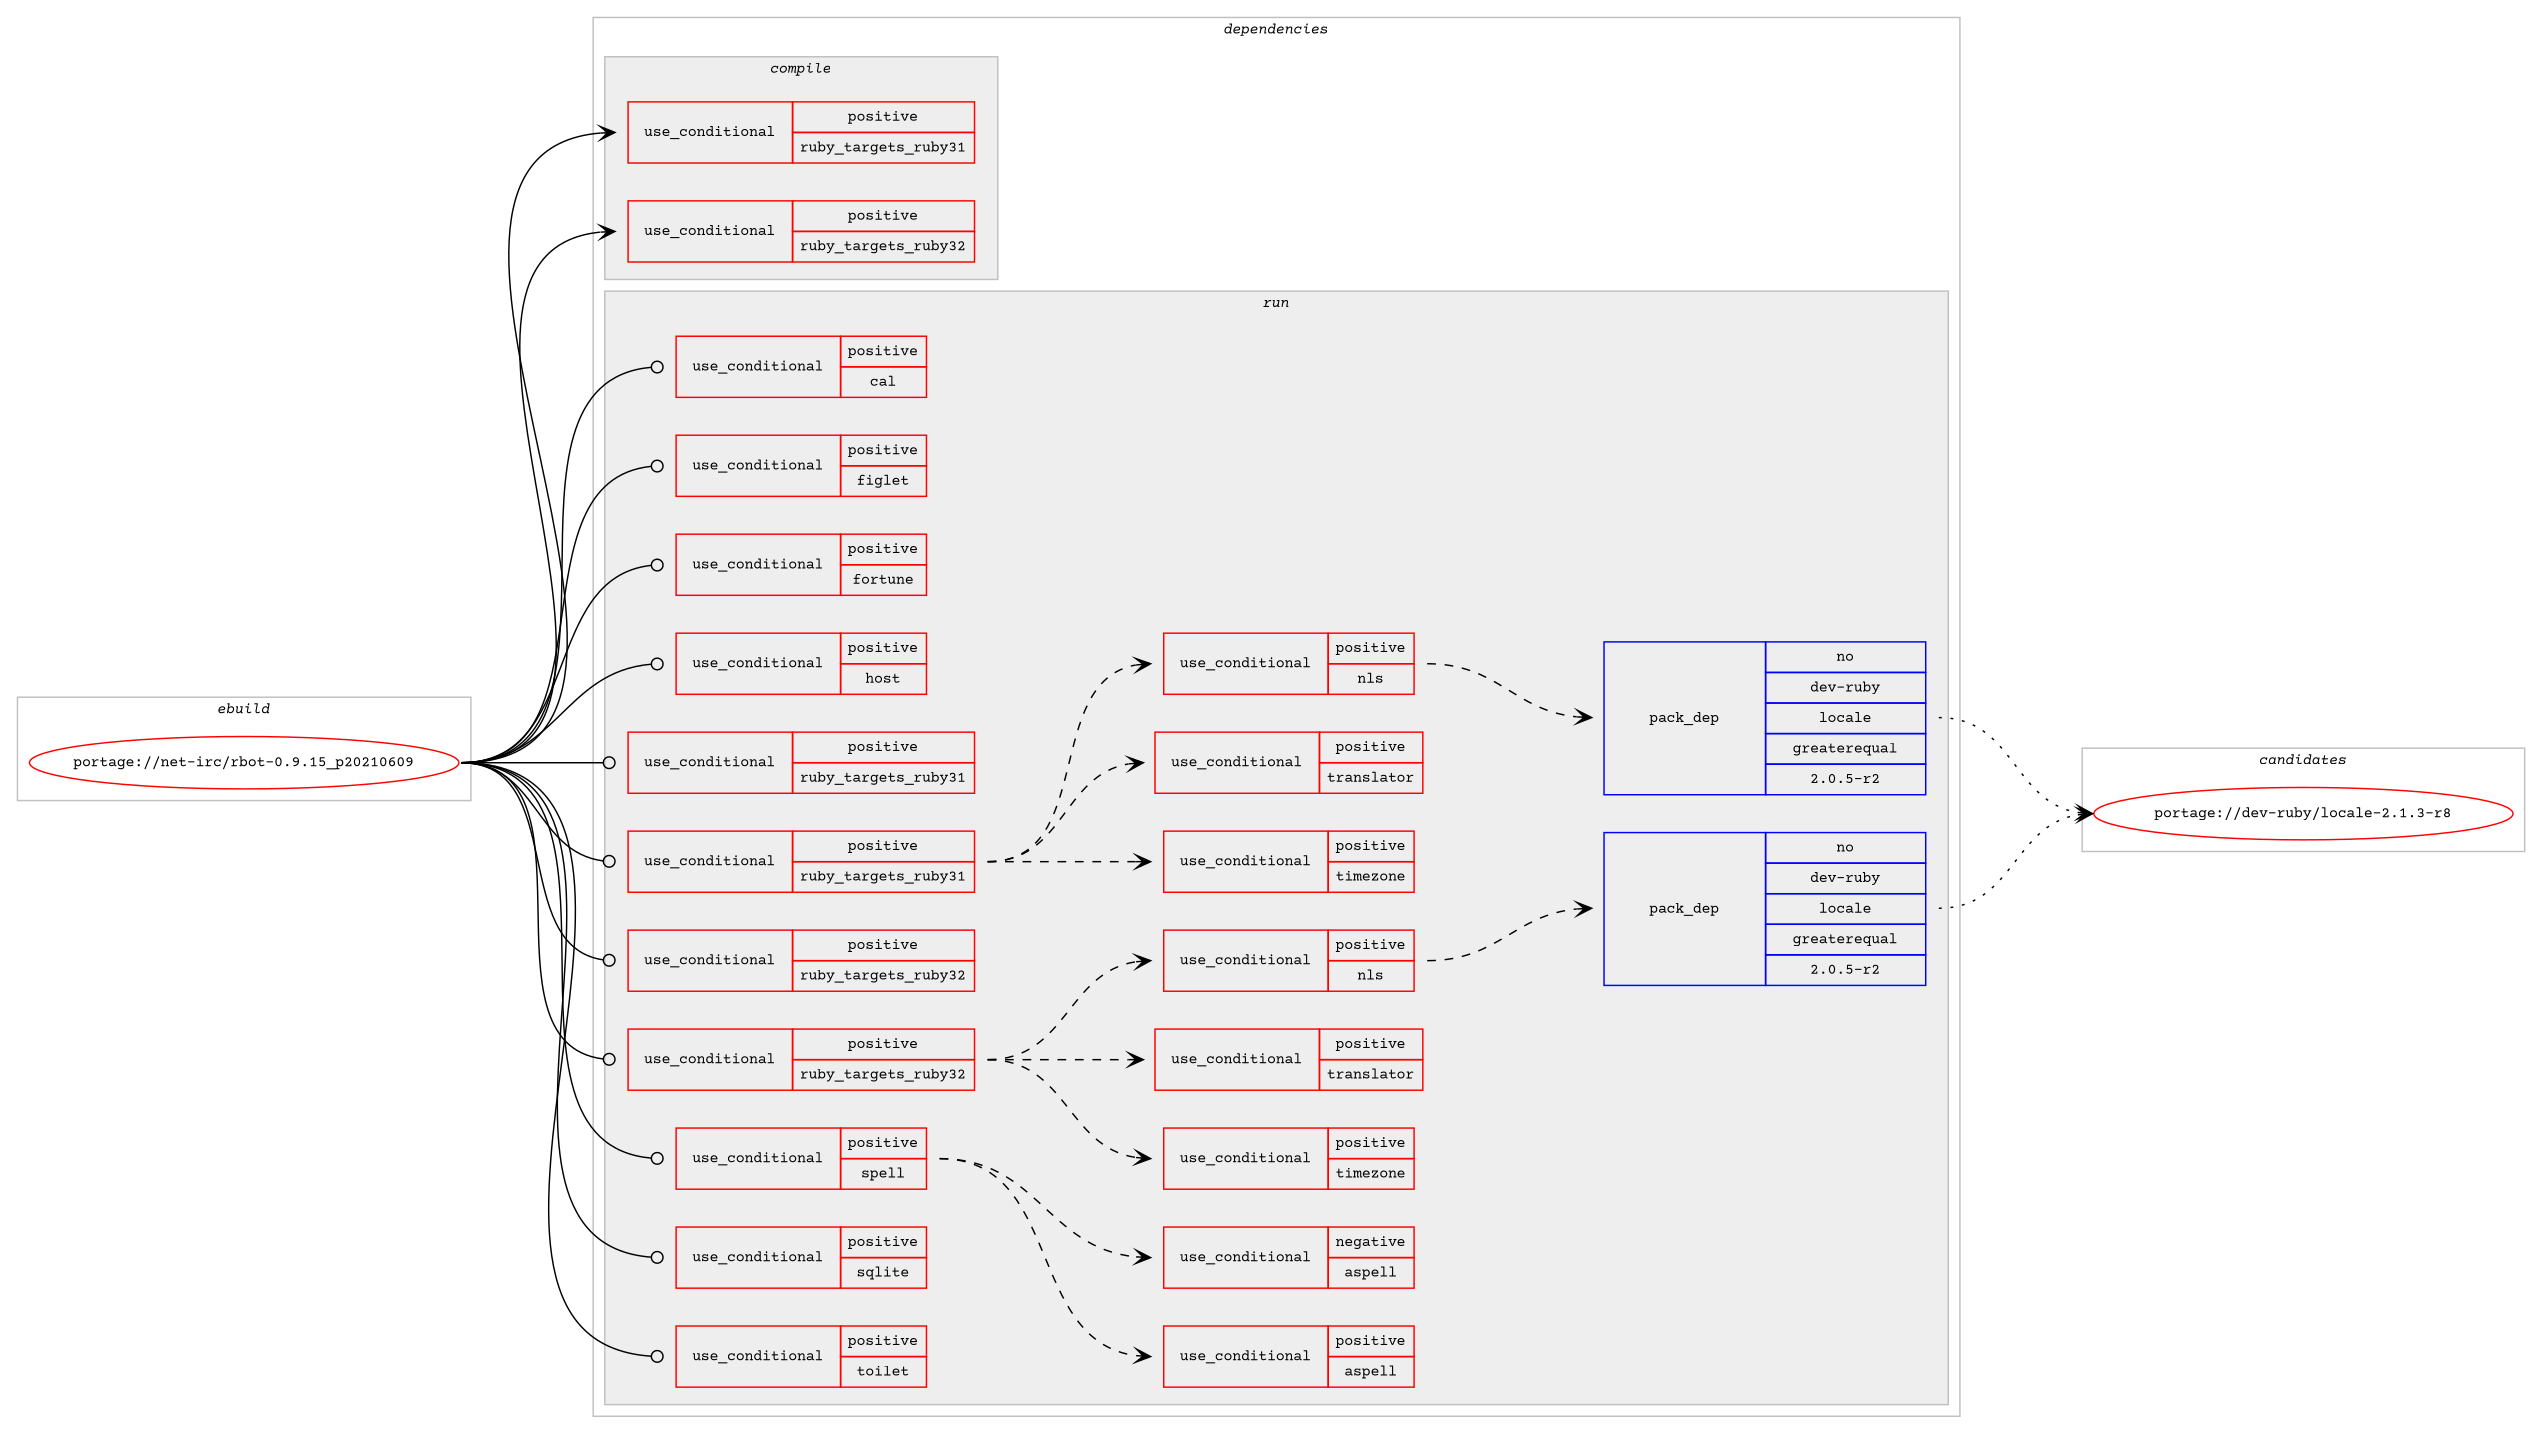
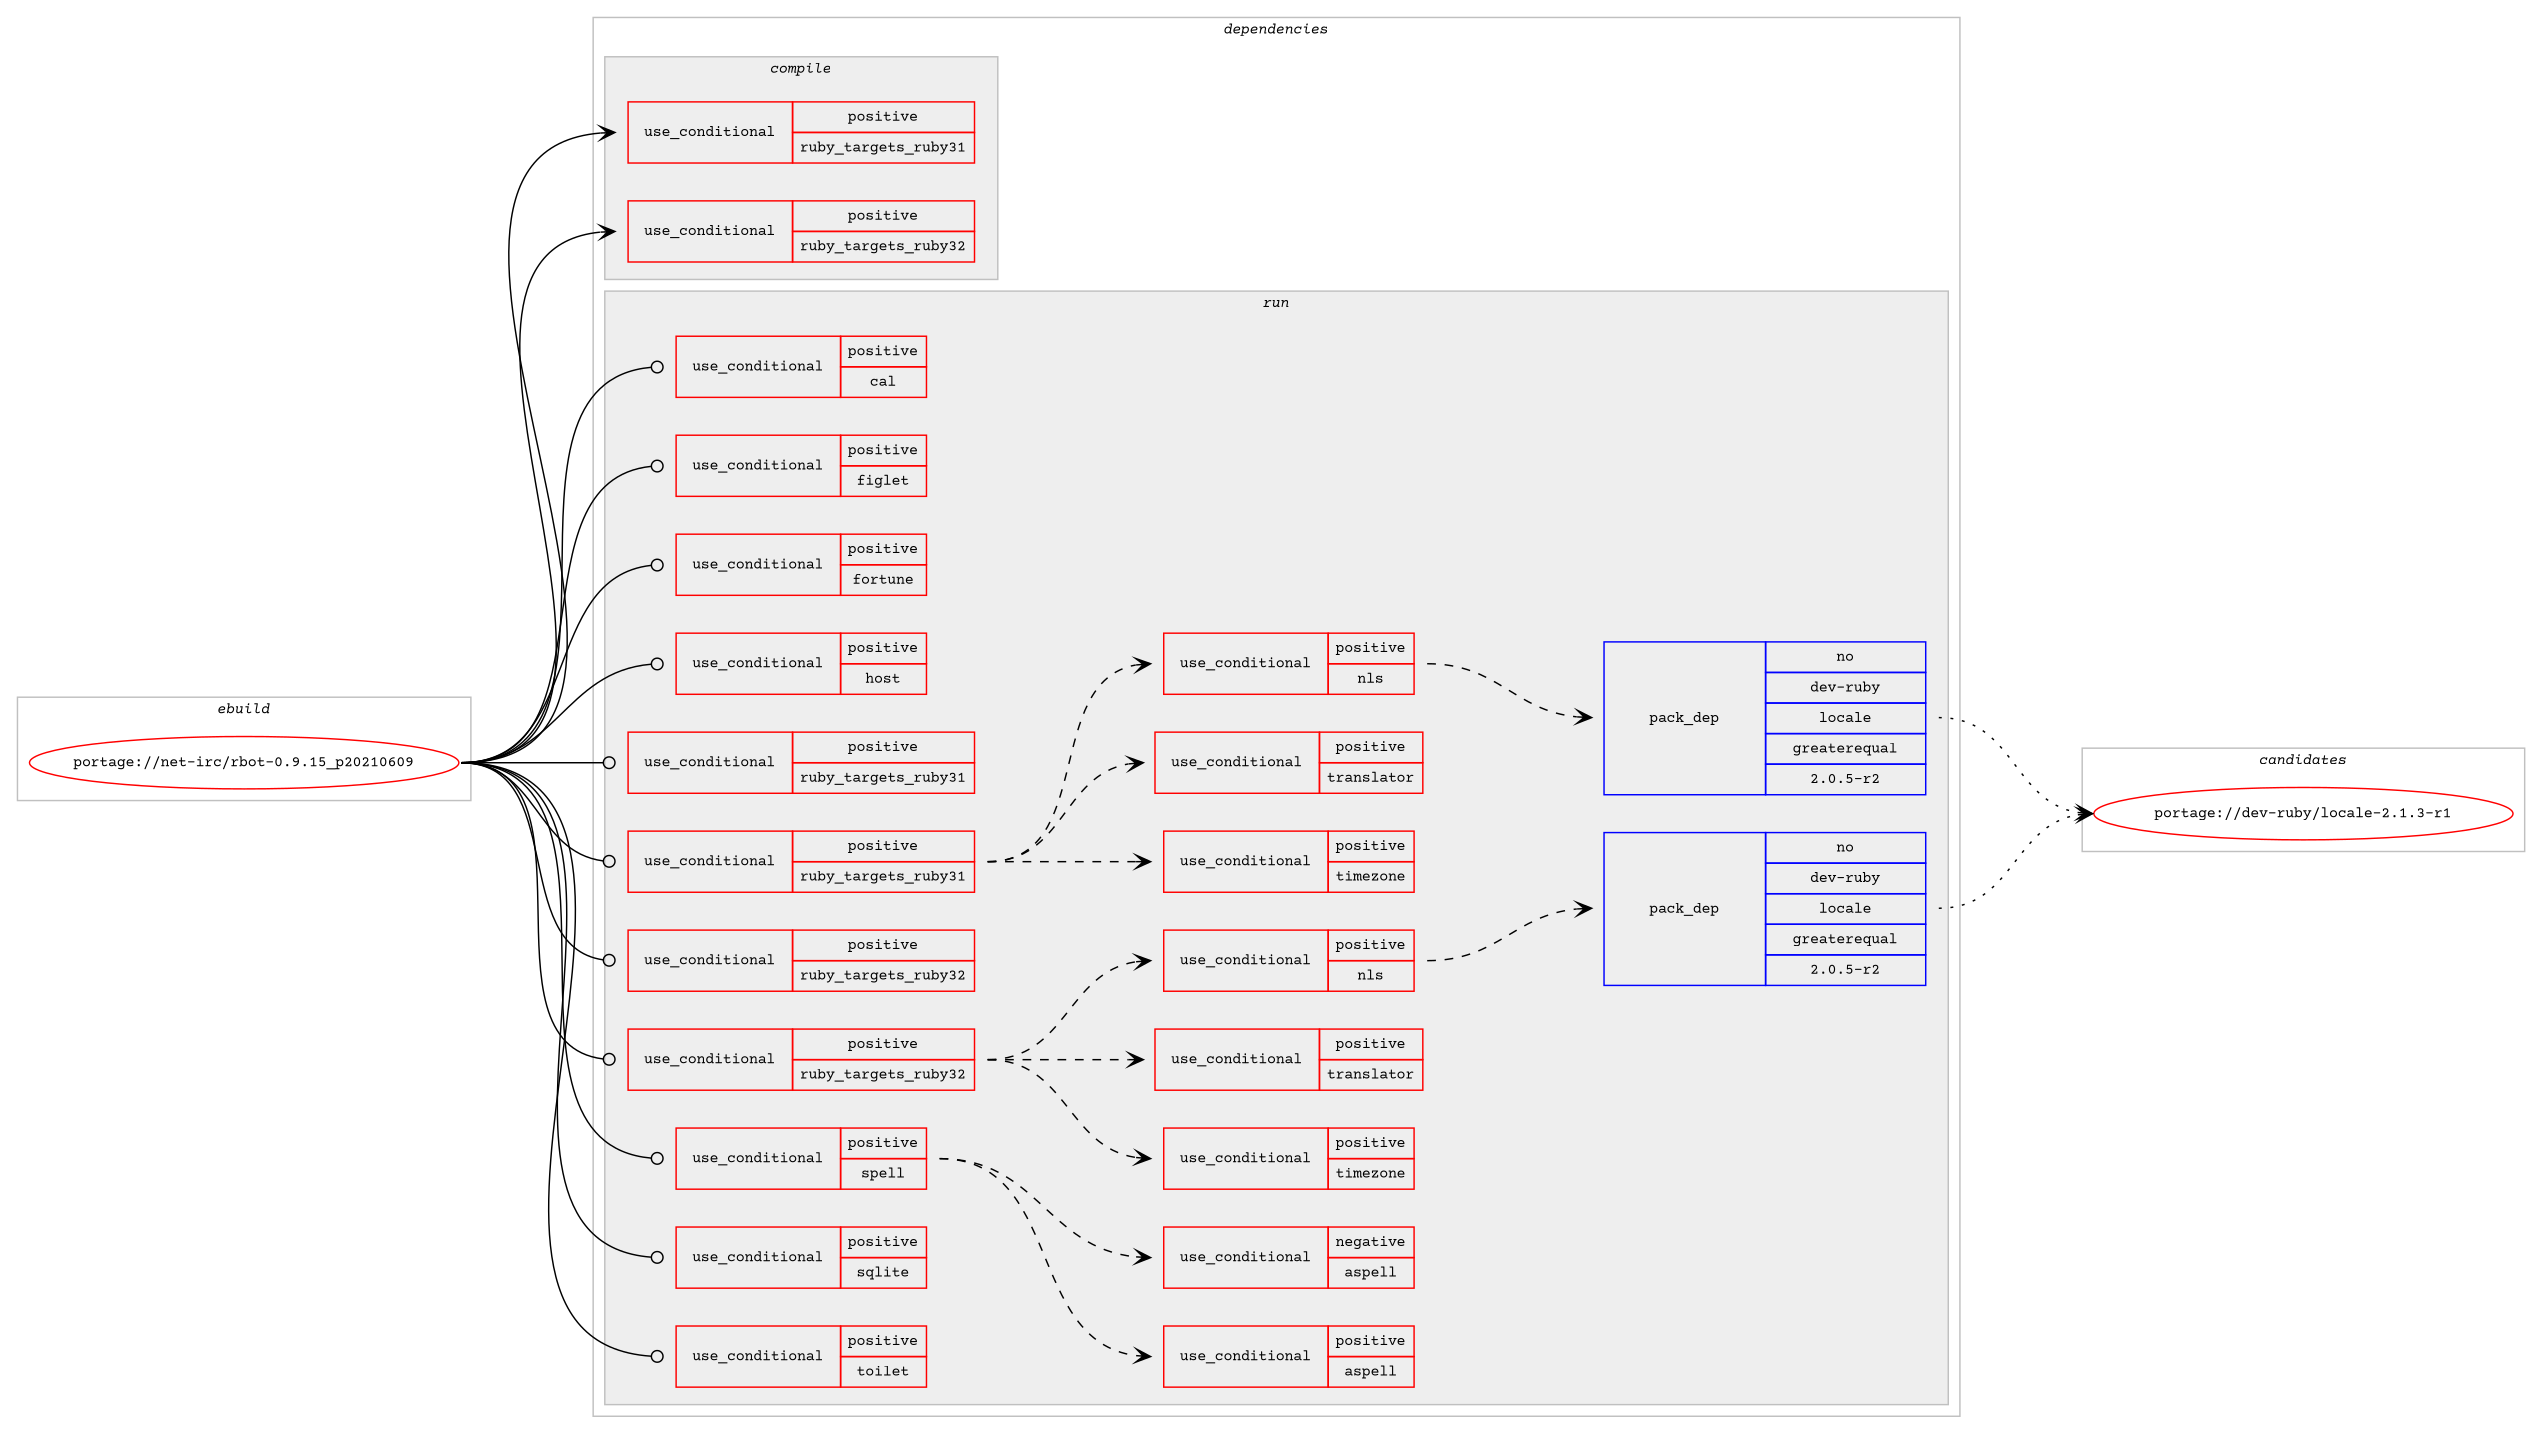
node "portage://dev-ruby/locale-2.1.3-r8": label "portage://dev-ruby/locale-2.1.3-r8" -> "portage://dev-ruby/locale-2.1.3-r1"
